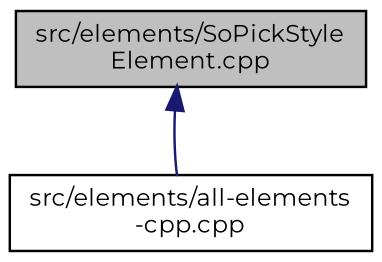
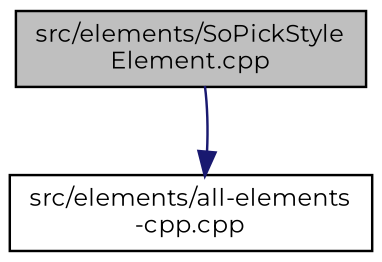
edge "src/elements/all-elements -cpp.cpp" -> "src/elements/SoPickStyle Element.cpp": reversed
